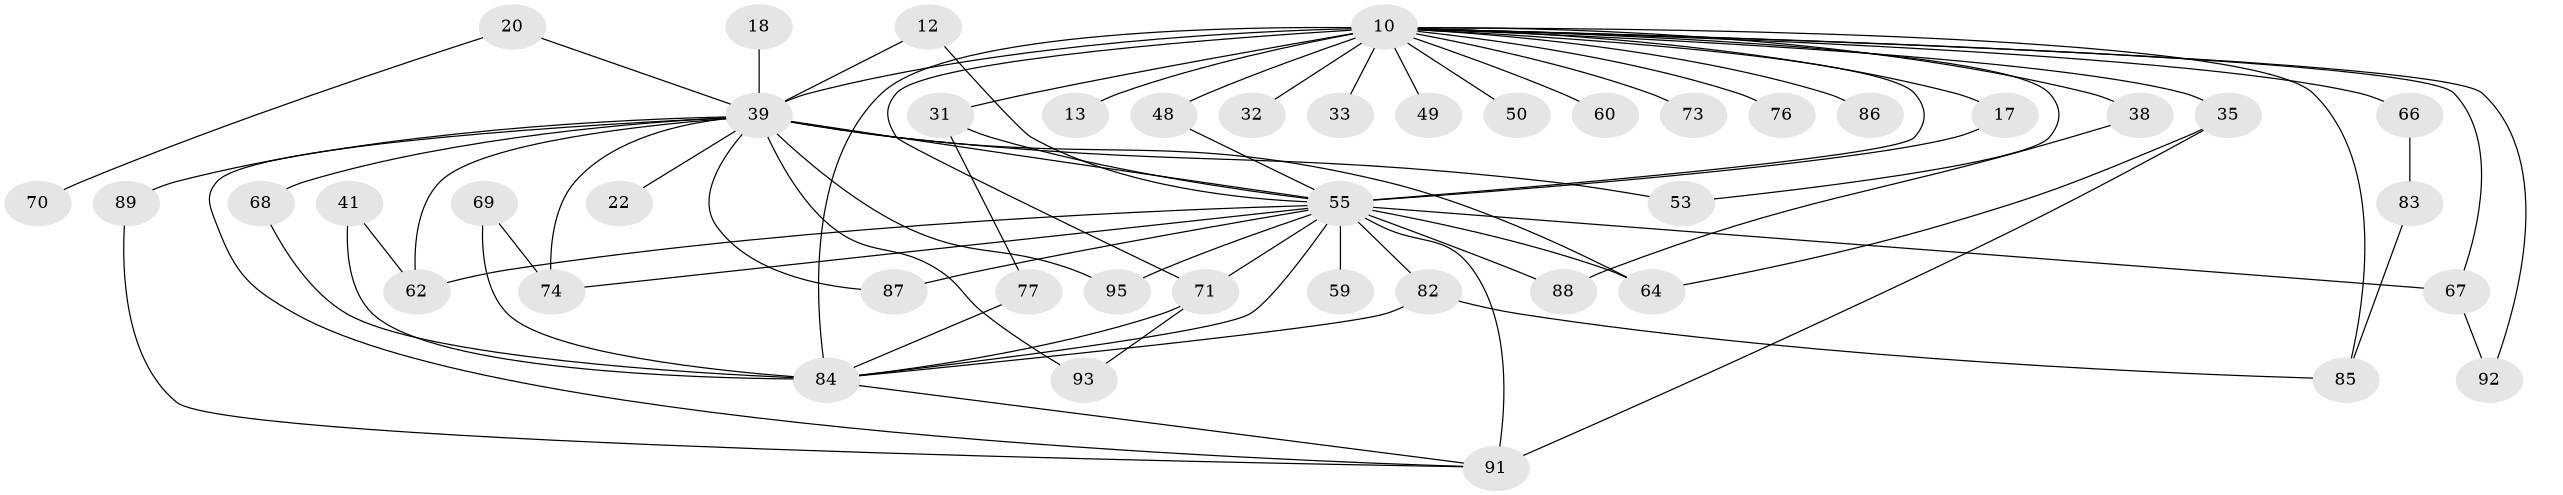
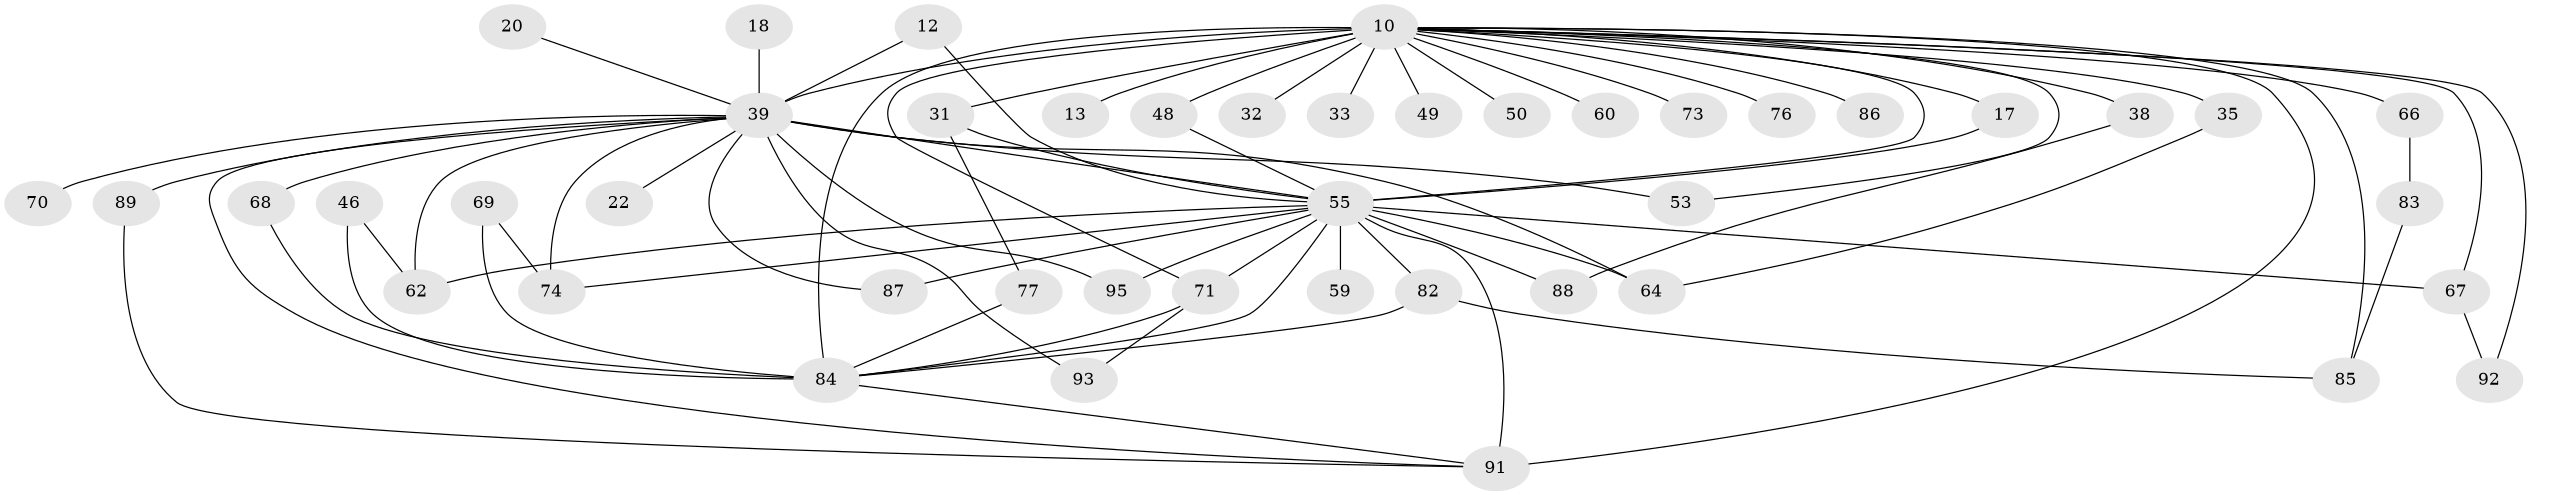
edge "20" -- "70": now "39" -- "70"
node "41": label "41" -> "46"
edge "35" -- "91": now "10" -- "91"
